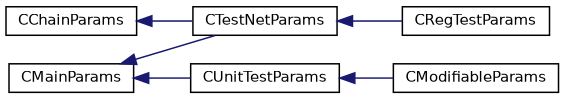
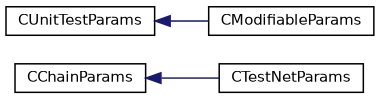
node "CRegTestParams": removed
node "CMainParams": removed
